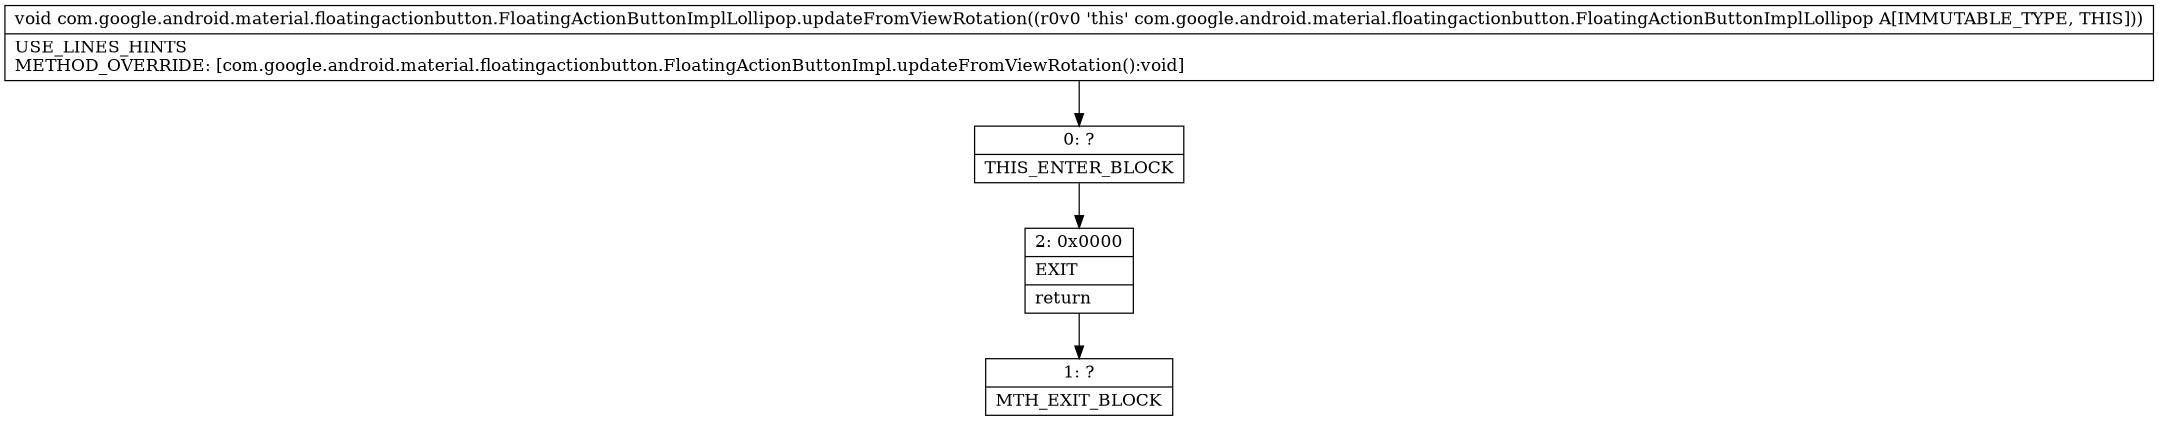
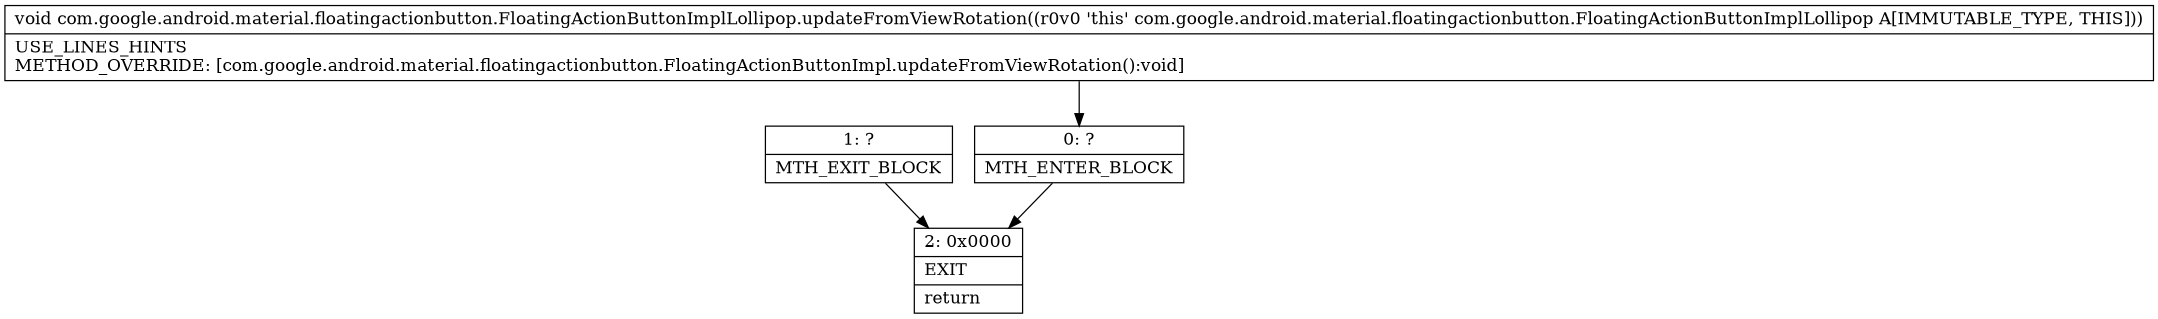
node "0: ?": text "THIS_ENTER_BLOCK" -> "MTH_ENTER_BLOCK"
edge "2: 0x0000" -> "1: ?": reversed
